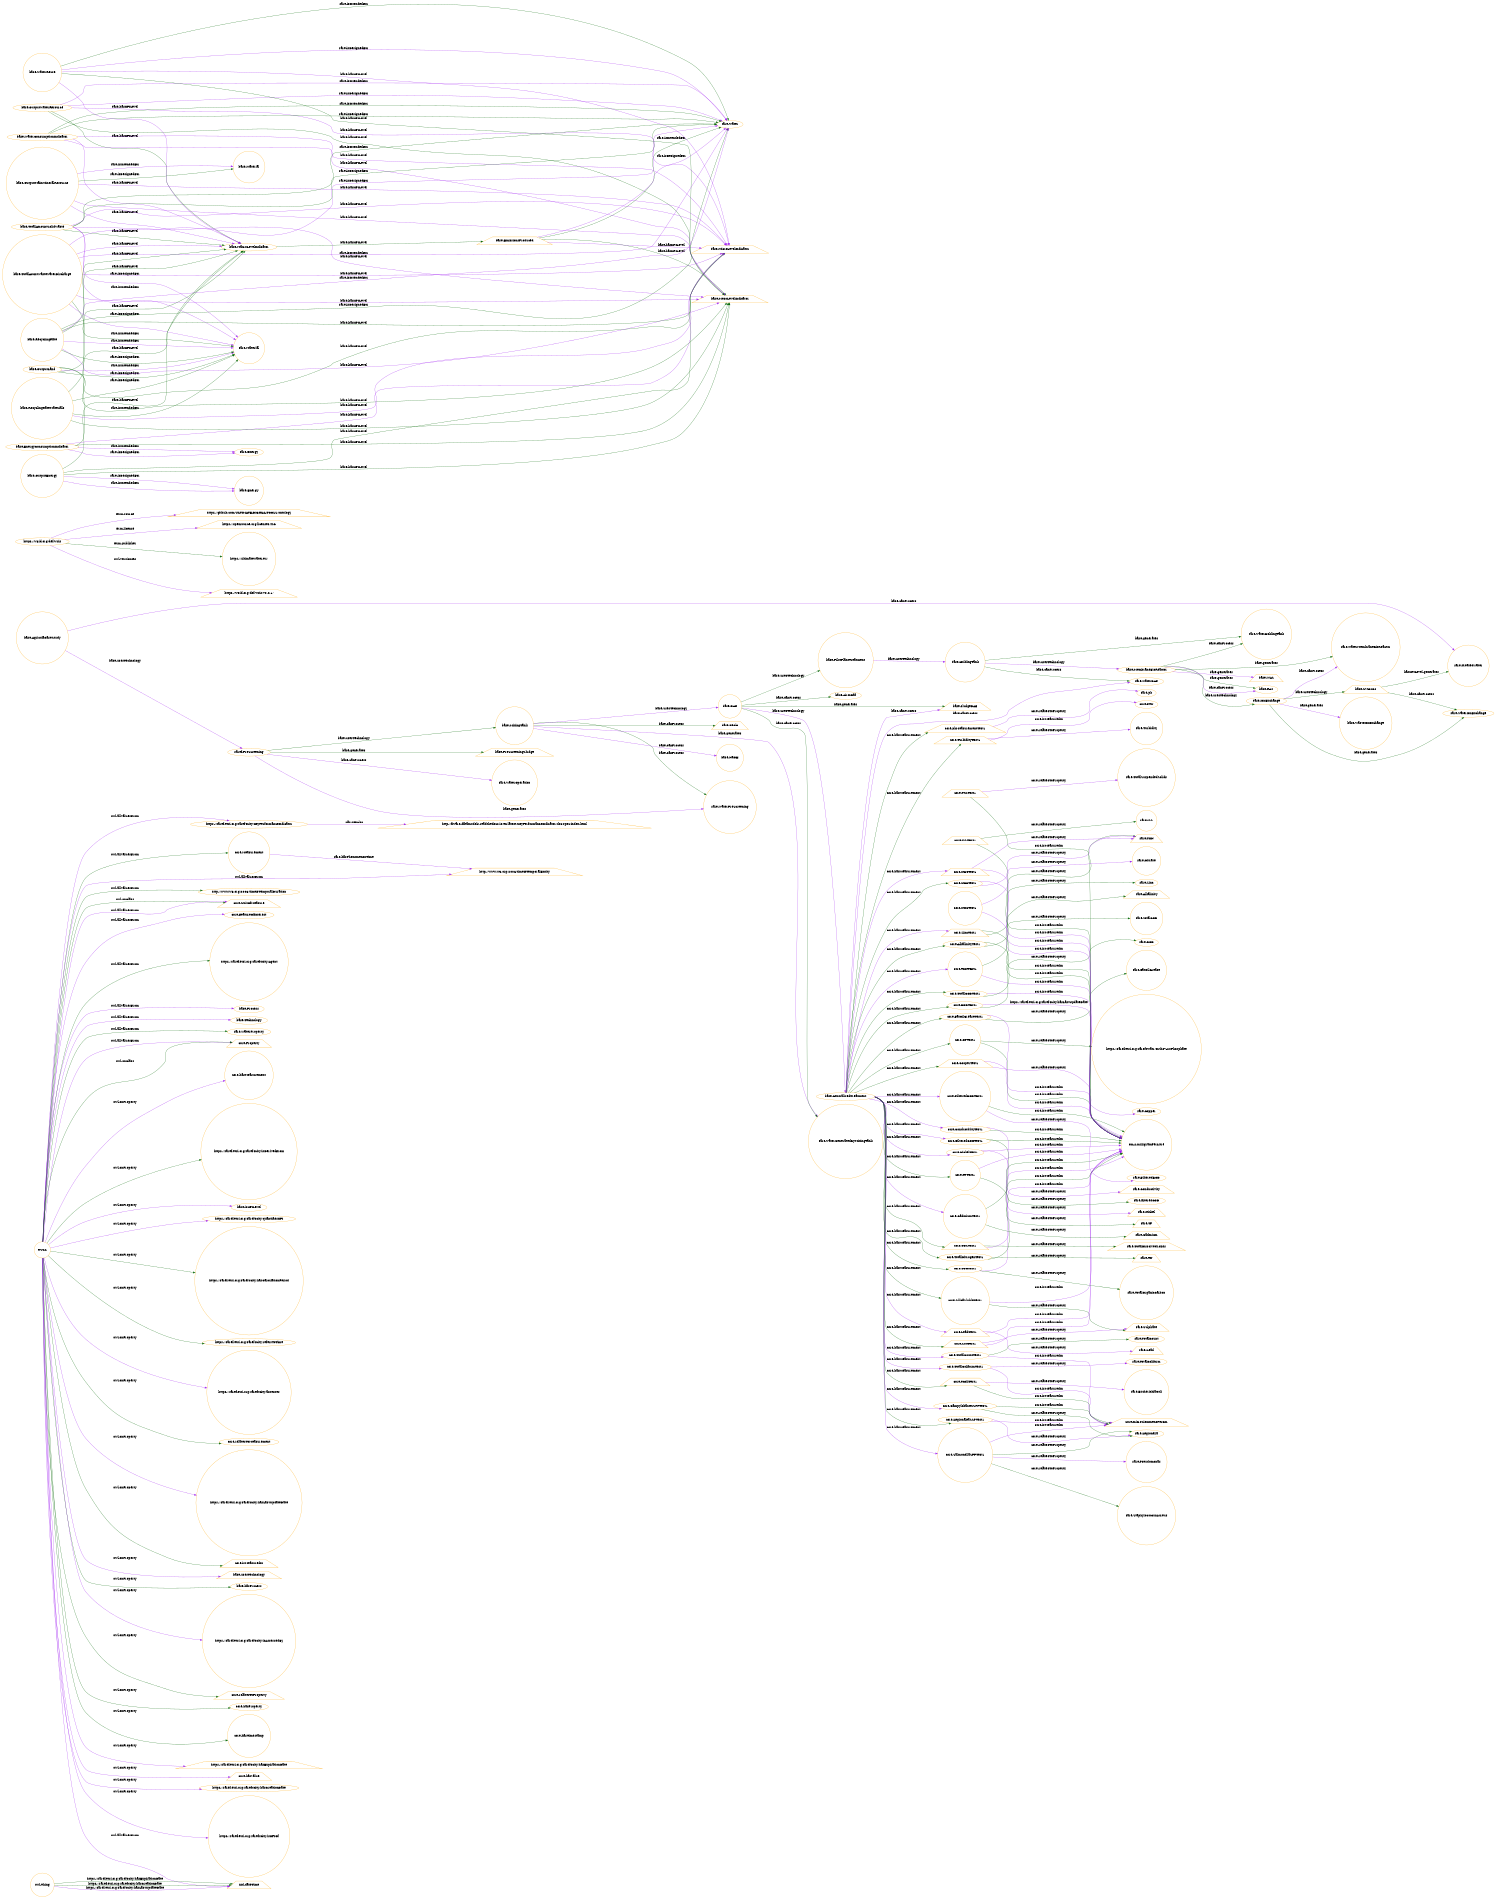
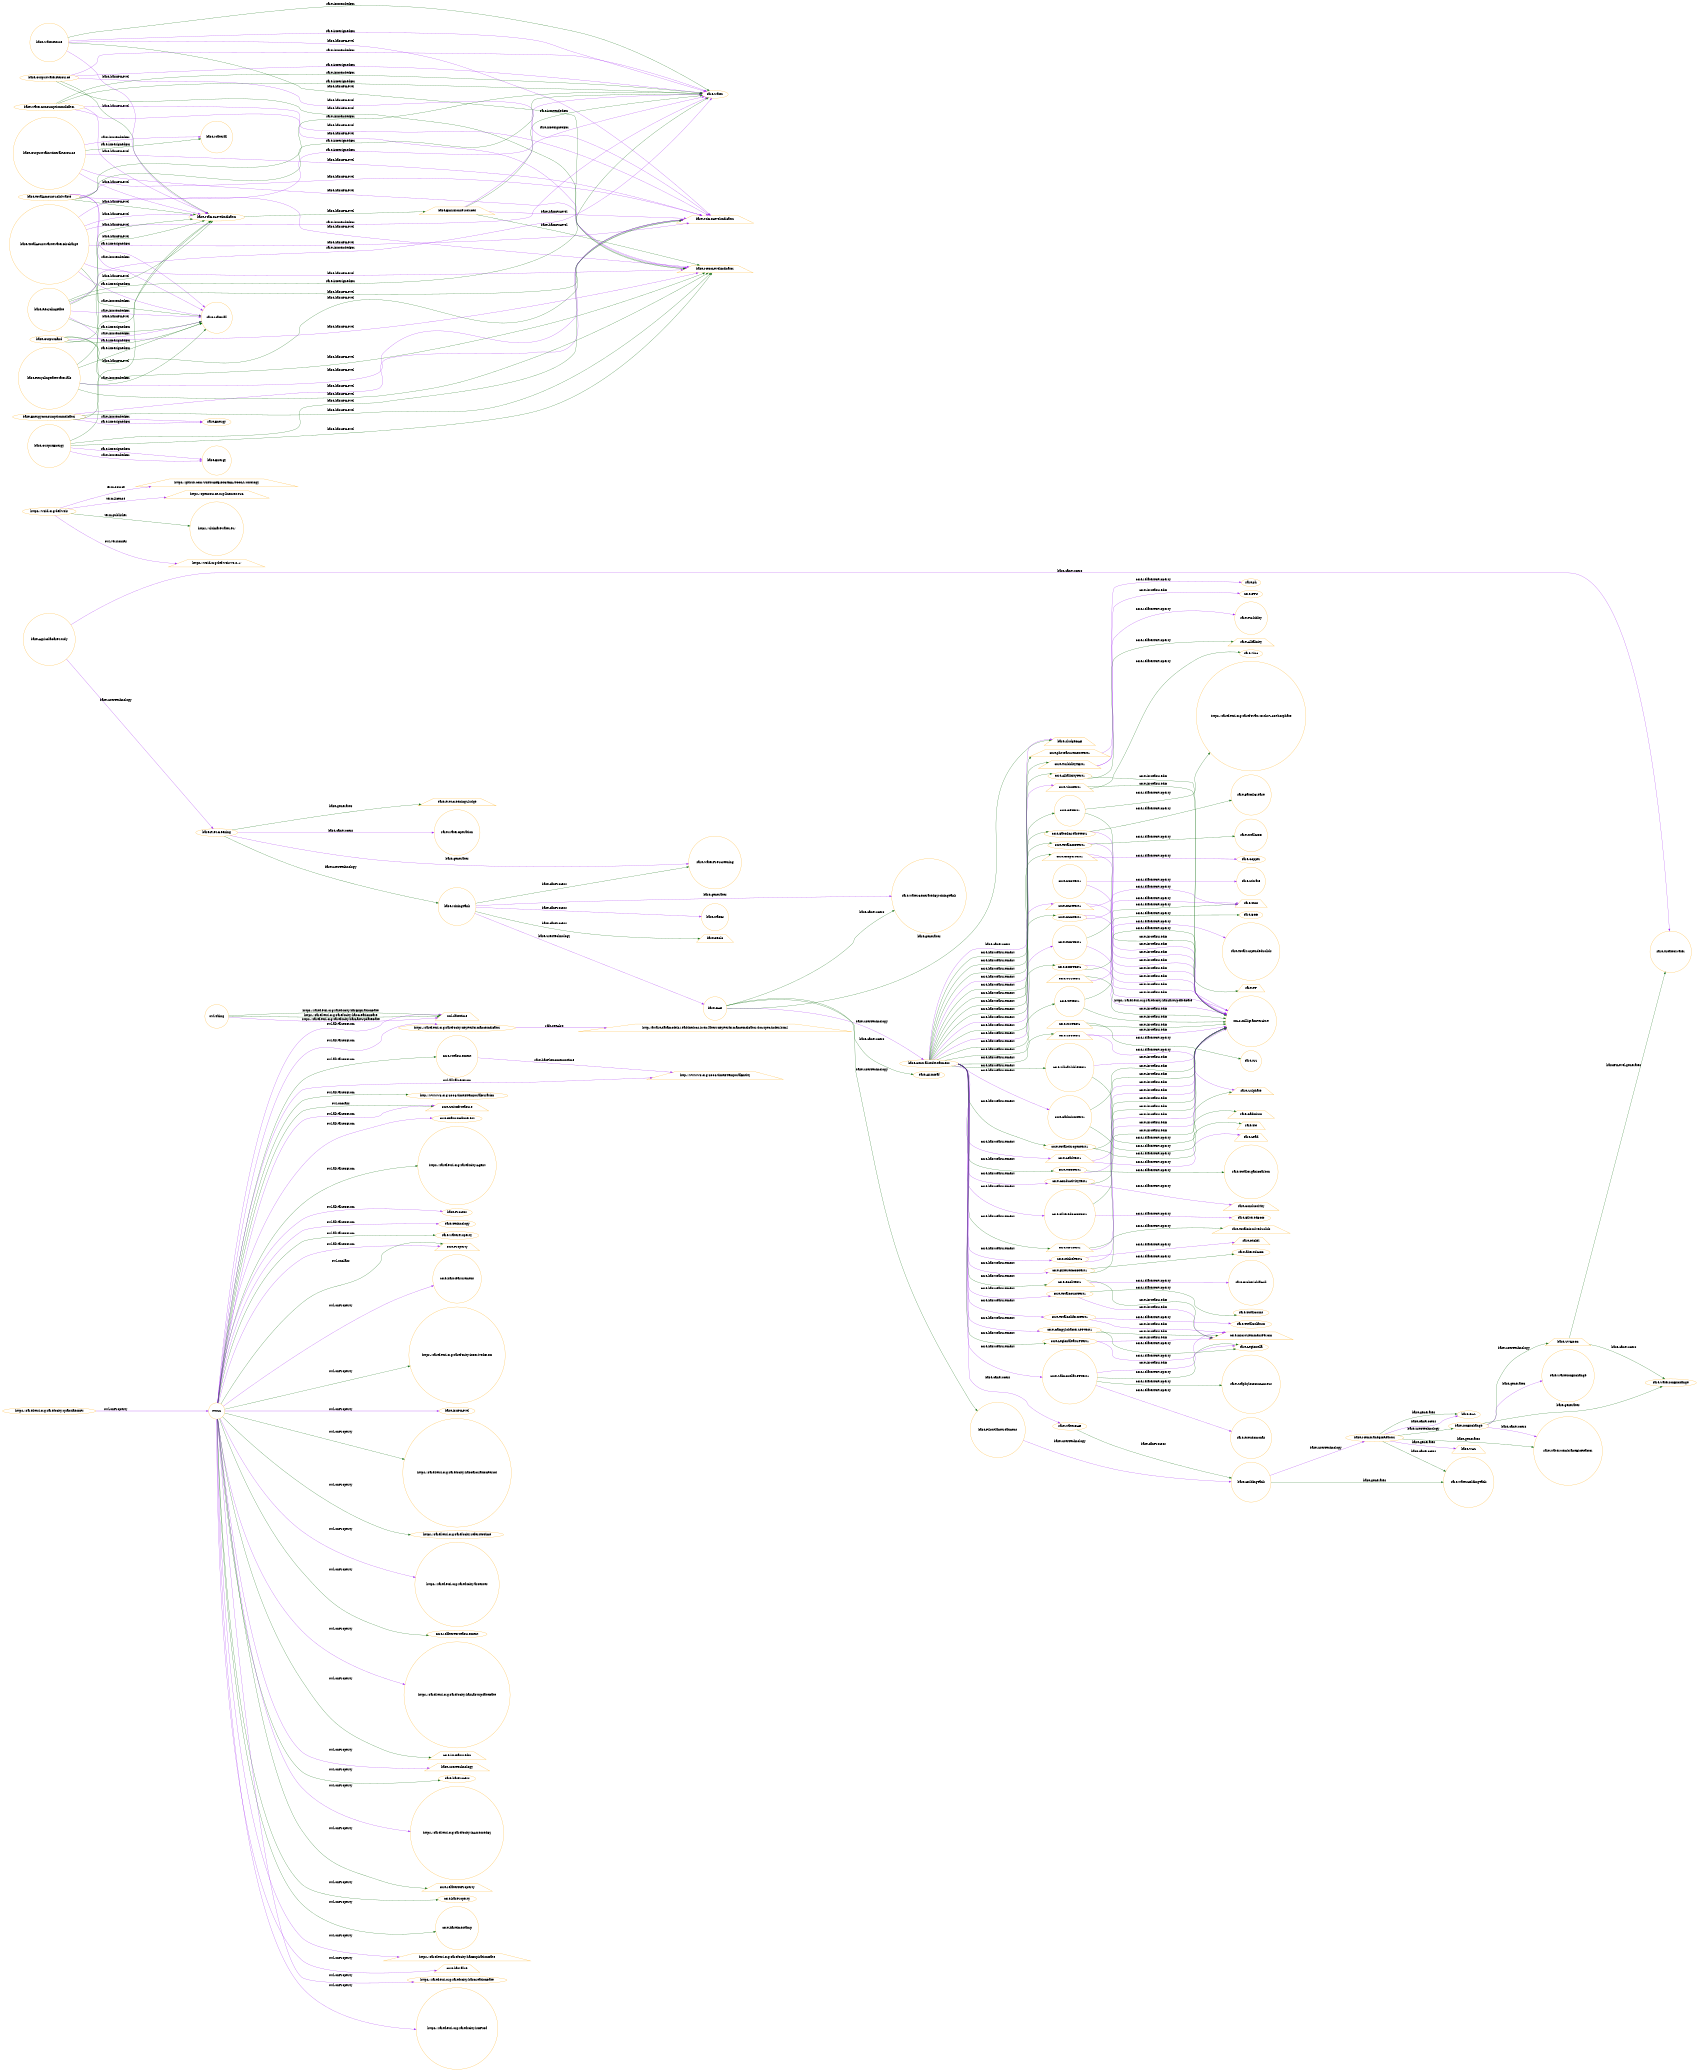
edge "base:HoldingTank" -> "sare:waterDAF": reversed
node "saref:PreScreening": label "saref:PreScreening" -> "base:PreScreening"
edge "core:TPTest1" -> "om-2:milligramPerLitre": color purple -> darkgreen
edge "NULL" -> "https://saref.etsi.org/saref4city/quantifiesKPI": reversed
